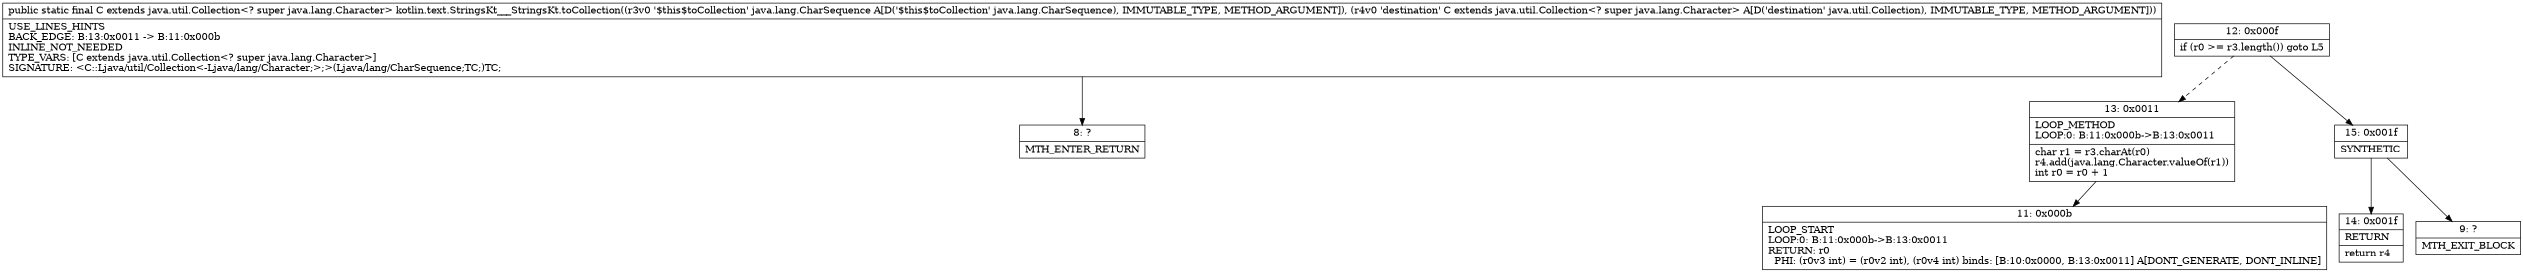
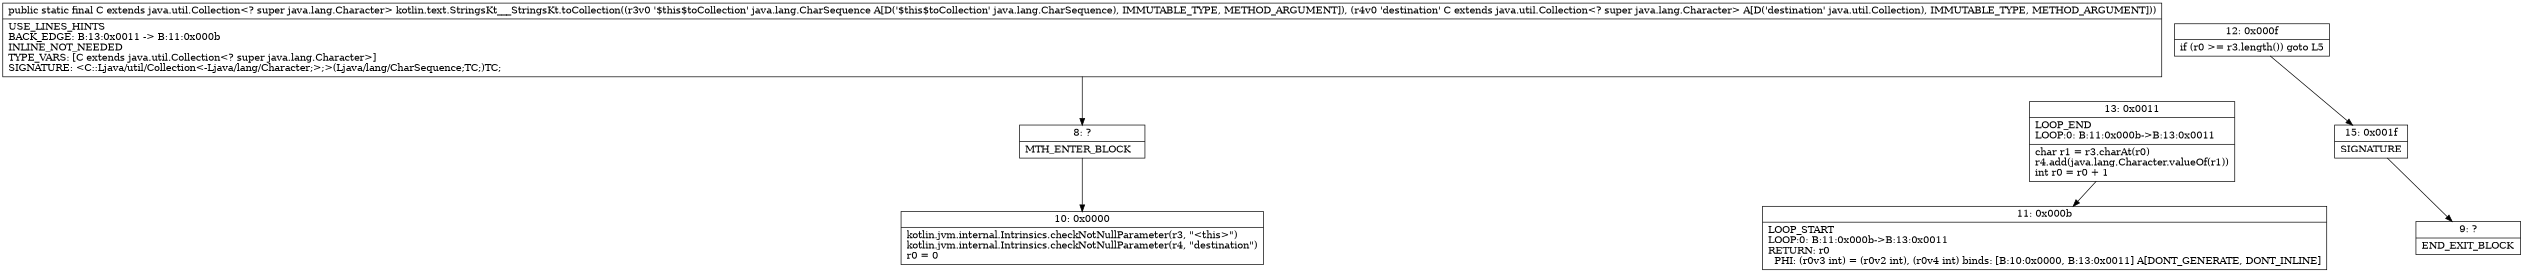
edge "12: 0x000f" -> "13: 0x0011": removed
node "13: 0x0011": text "LOOP_METHOD" -> "LOOP_END"
node "8: ?": text "MTH_ENTER_RETURN" -> "MTH_ENTER_BLOCK"
node "15: 0x001f": text "SYNTHETIC" -> "SIGNATURE"
node "10: 0x0000": added
node "14: 0x001f": removed
node "9: ?": text "MTH_EXIT_BLOCK" -> "END_EXIT_BLOCK"
